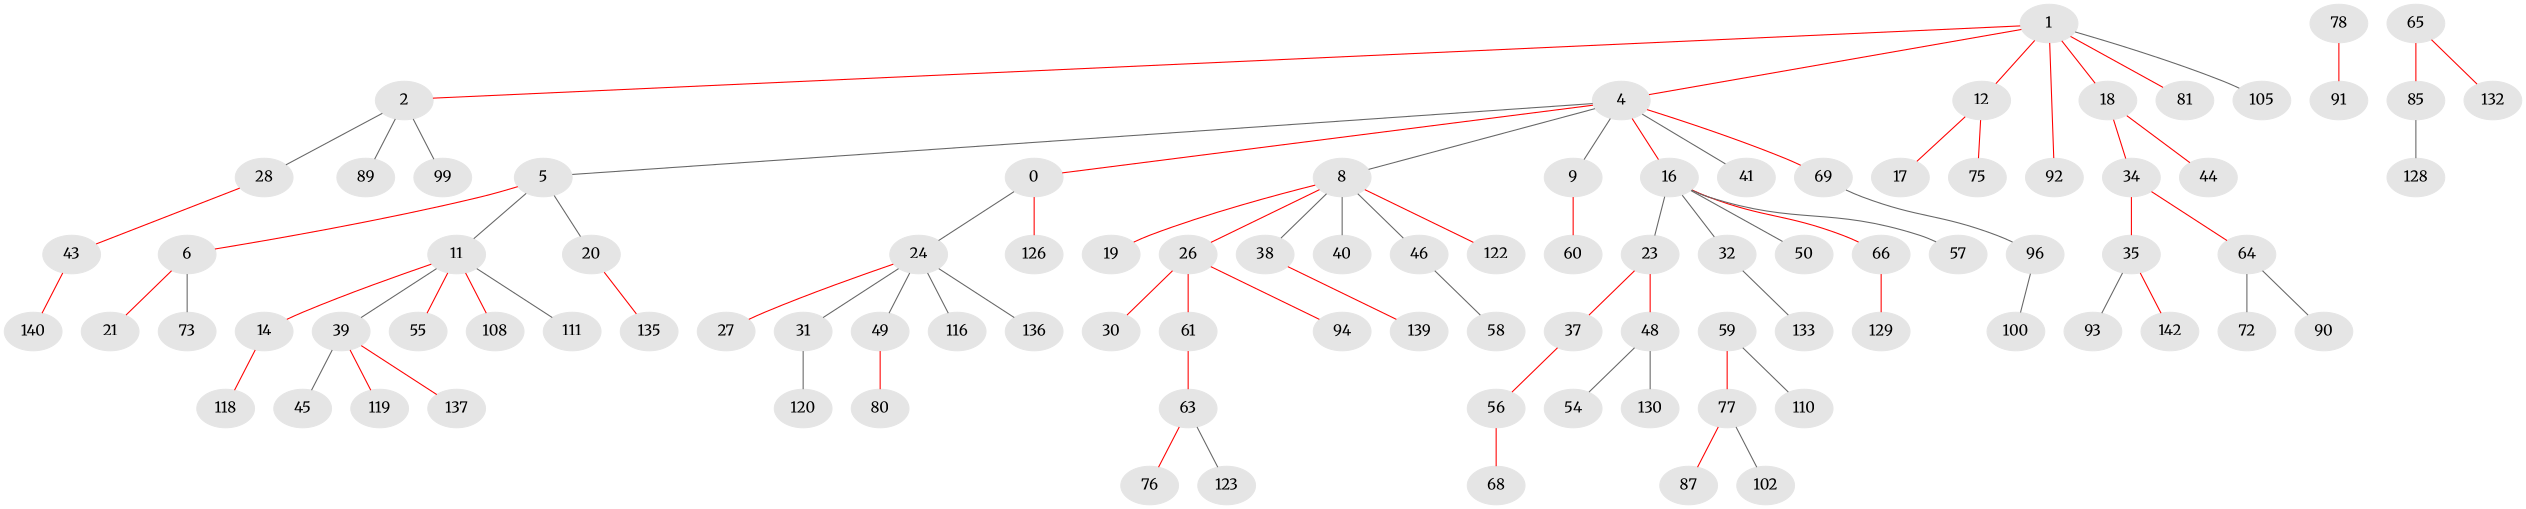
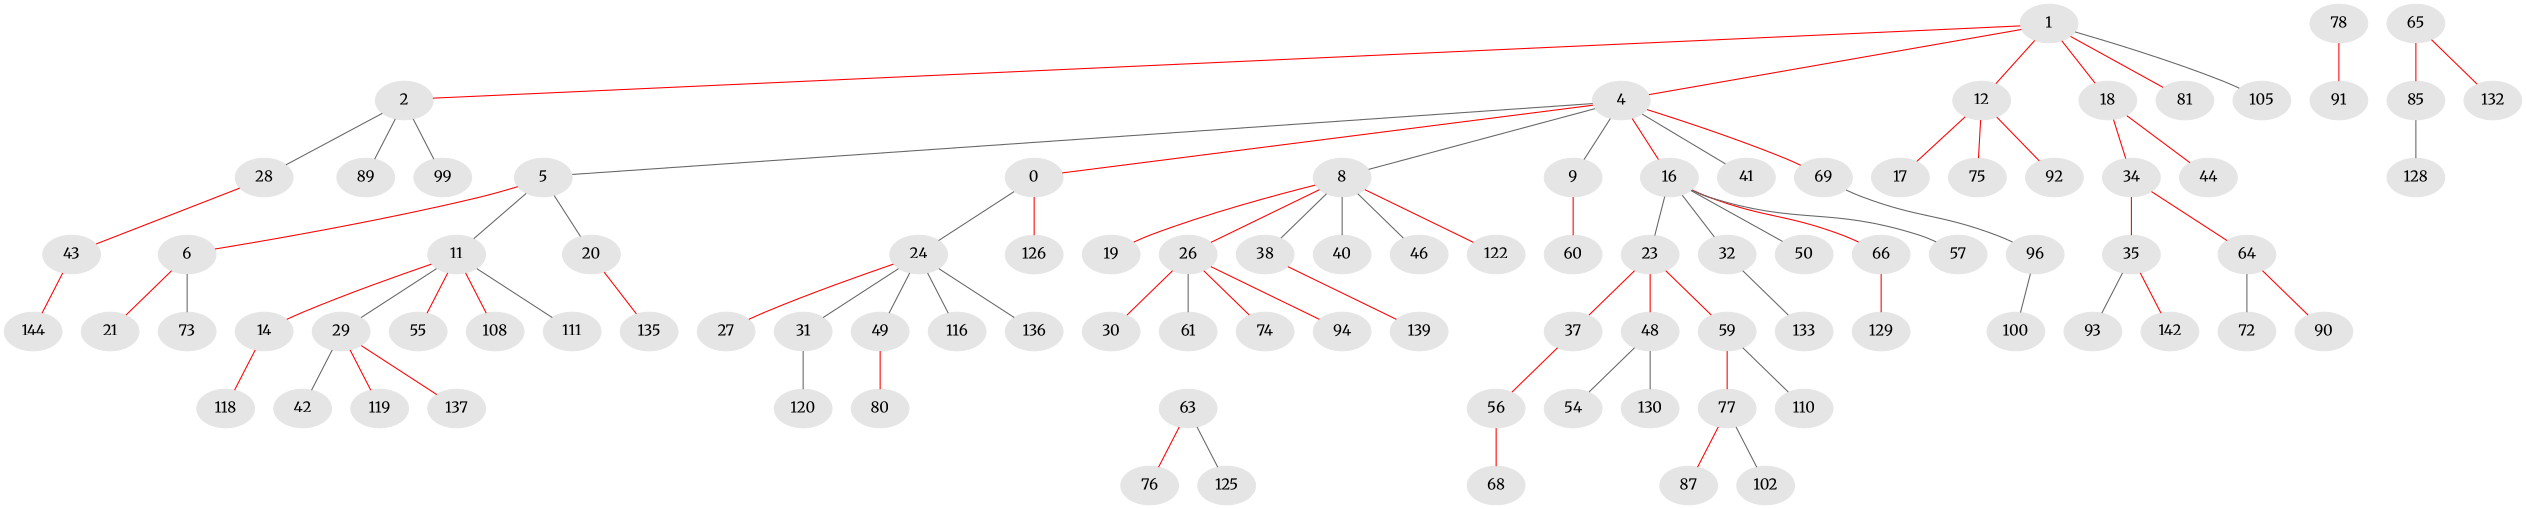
edge "1" -- "92": now "12" -- "92"
edge "26" -- "61": color red -> gray40
edge "23" -- "59": added
edge "64" -- "90": color gray40 -> red
node "140": label "140" -> "144"
node "39": label "39" -> "29"
node "74": added
node "58": removed
edge "61" -- "63": removed
node "45": label "45" -> "42"
node "123": label "123" -> "125"
